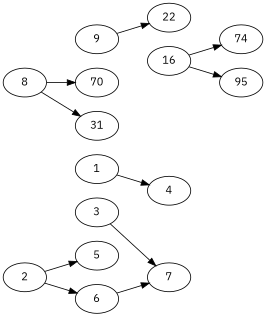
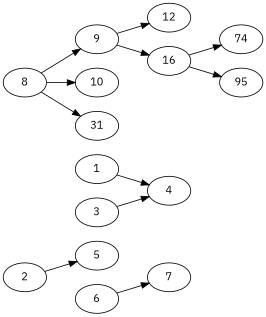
node "22": label "22" -> "12"
edge "9" -> "16": added
edge "8" -> "9": added
node "70": label "70" -> "10"
edge "3" -> "7": now "3" -> "4"
edge "2" -> "6": removed
